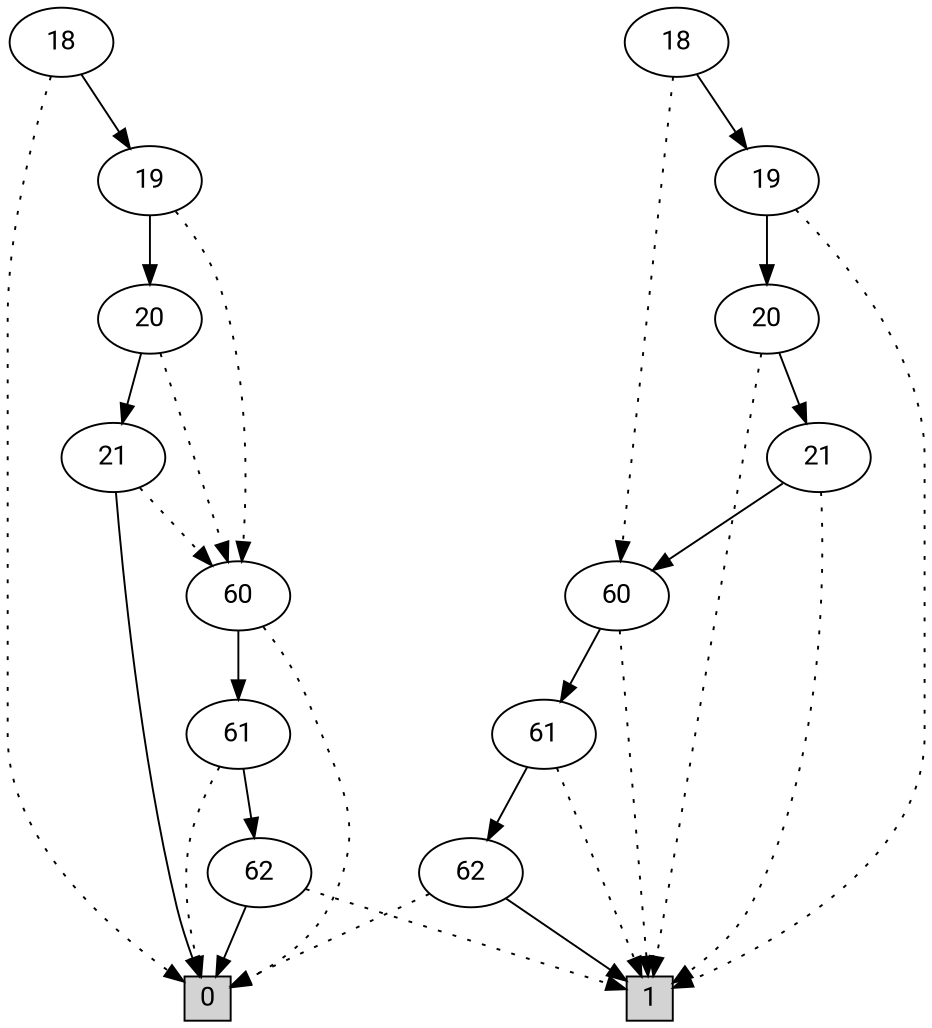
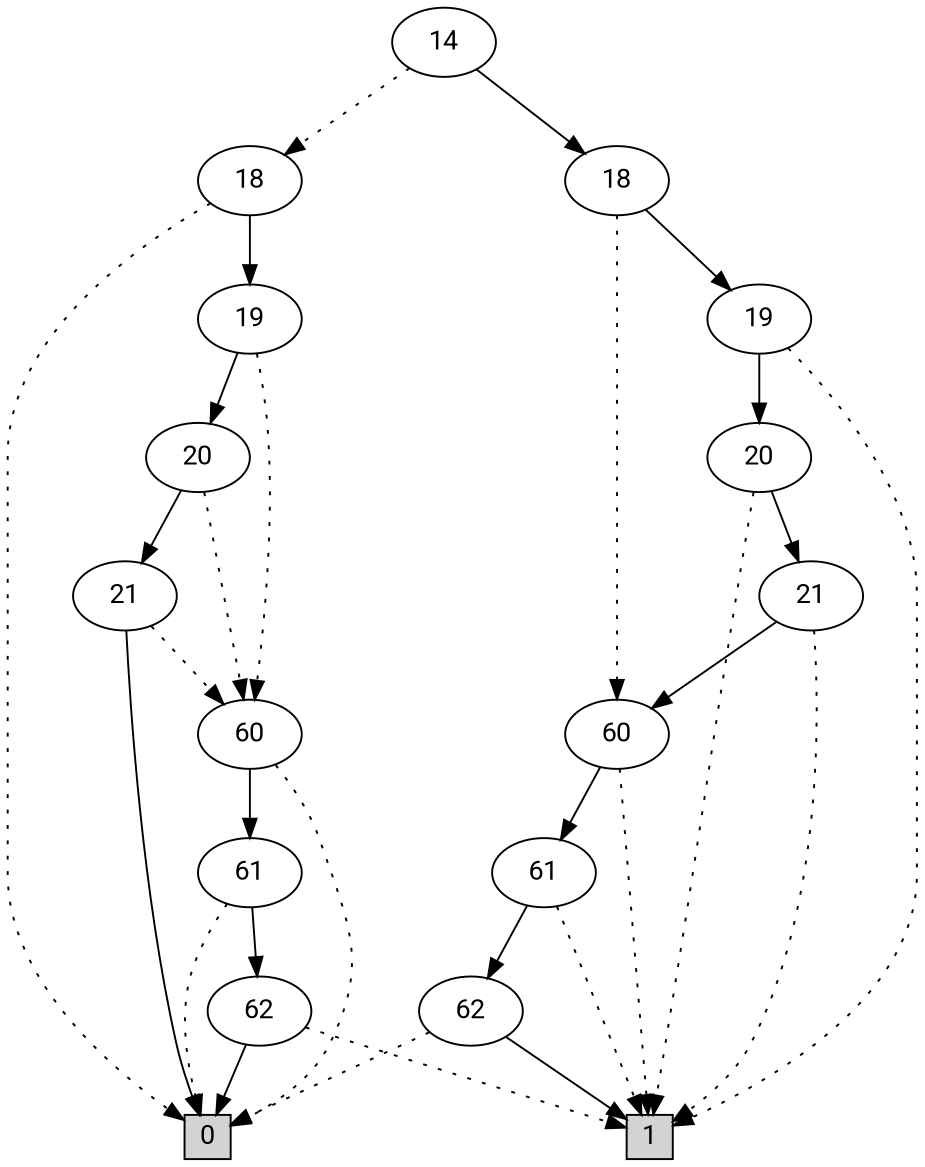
node "14": added
